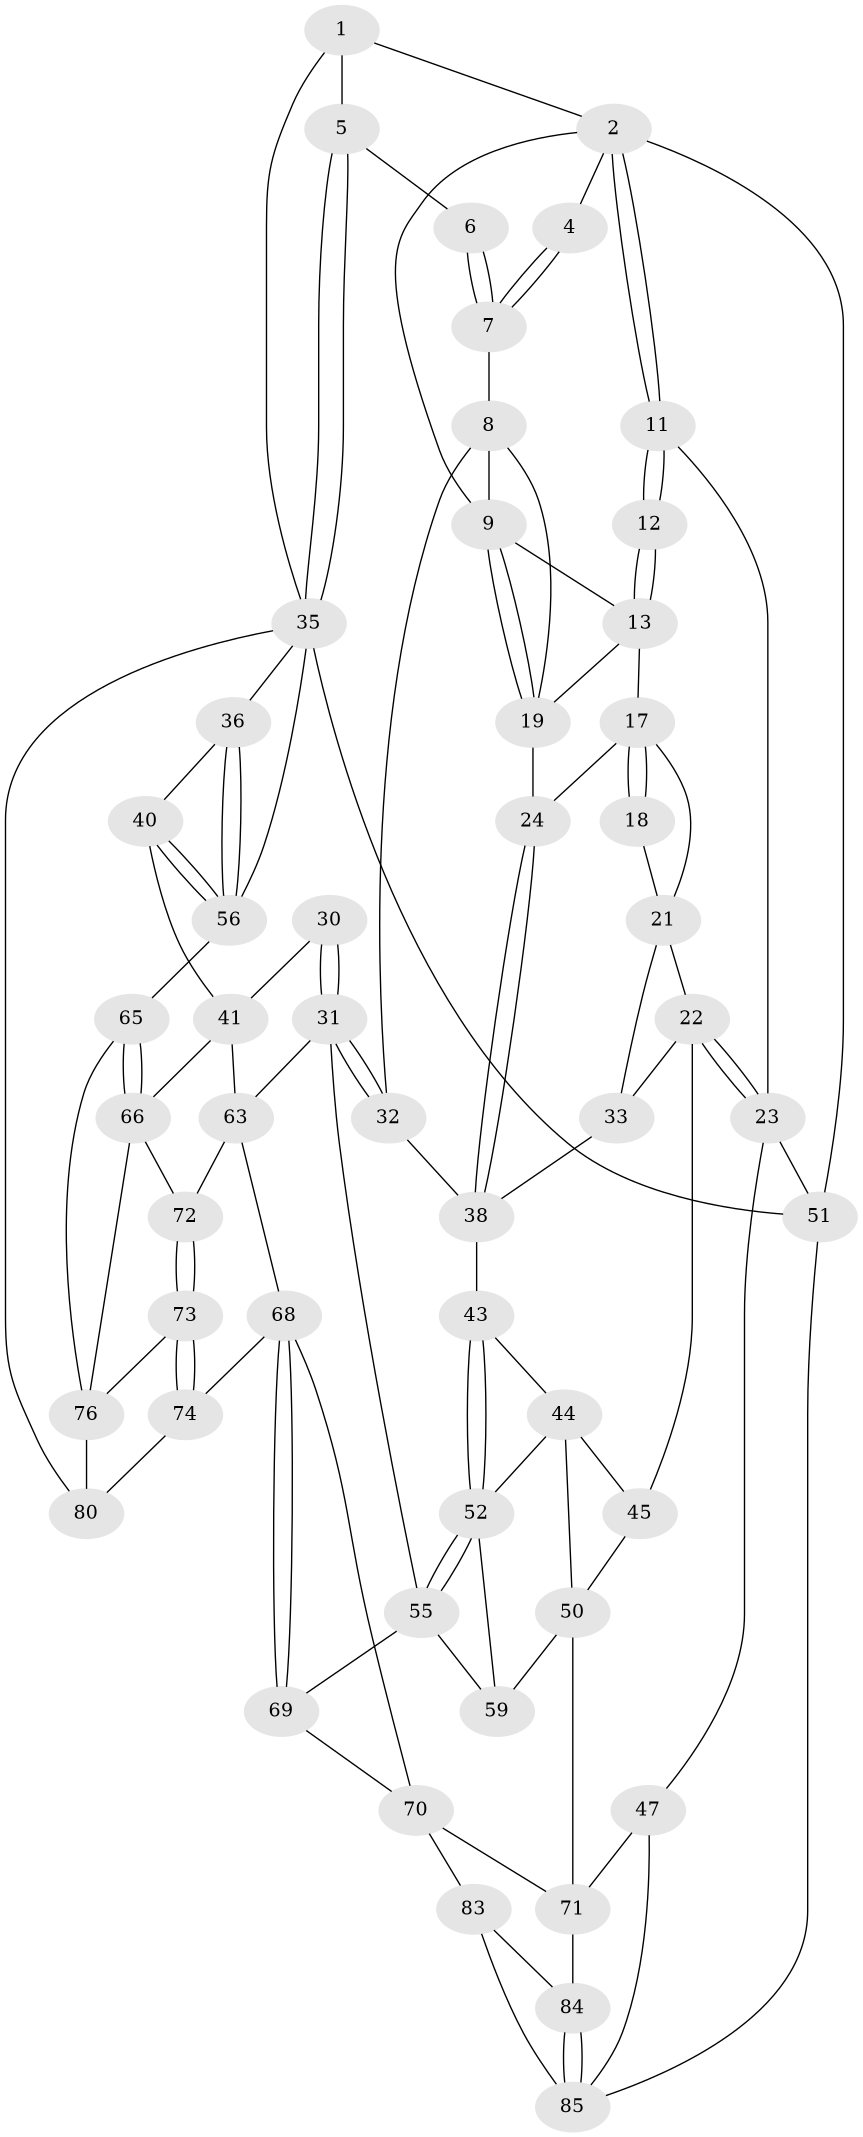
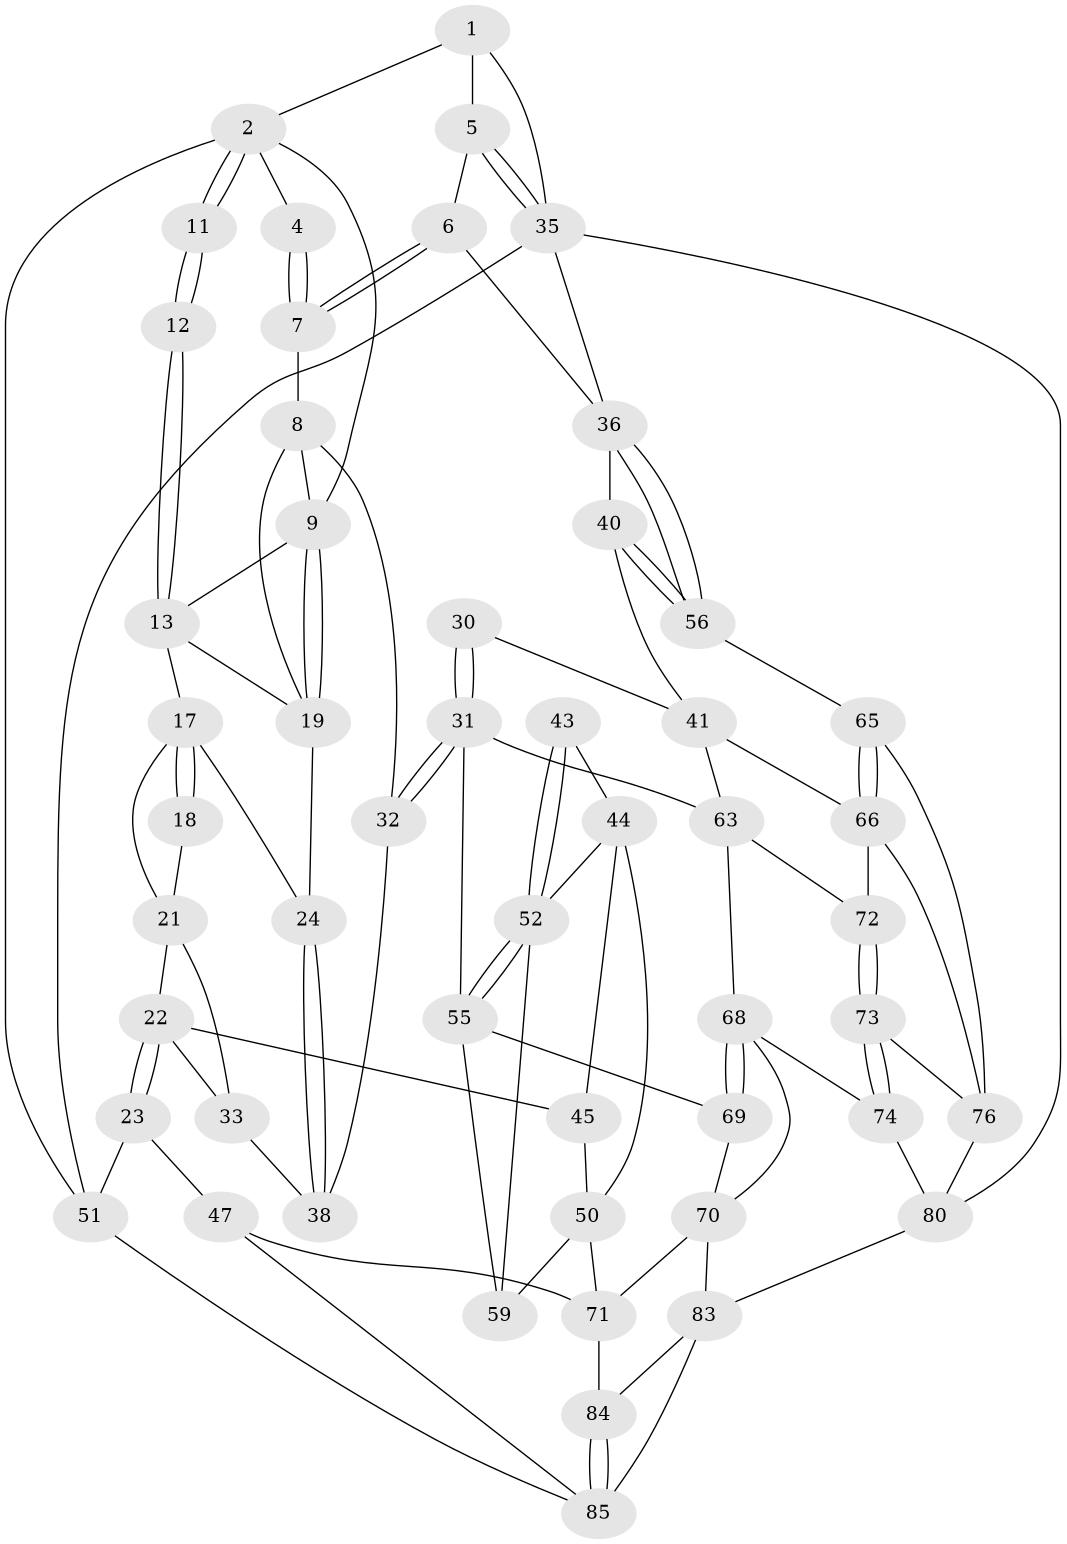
edge "6" -- "36": added
edge "11" -- "23": removed
edge "35" -- "56": removed
edge "80" -- "83": added
edge "38" -- "43": removed
